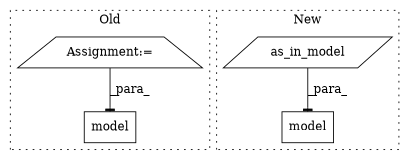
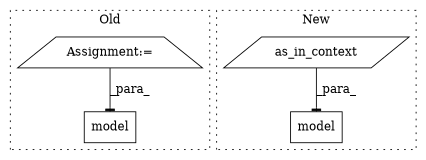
node "as_in_model": label "as_in_model" -> "as_in_context"
